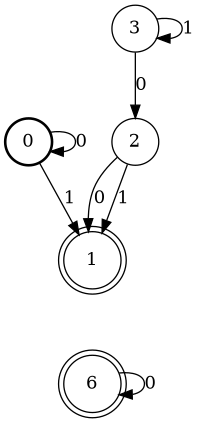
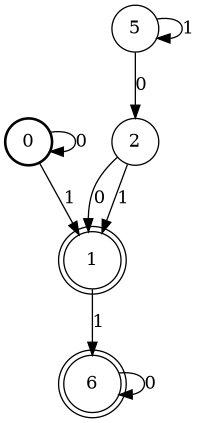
node "3": label "3" -> "5"
edge "1" -> "6": added, label "1"
